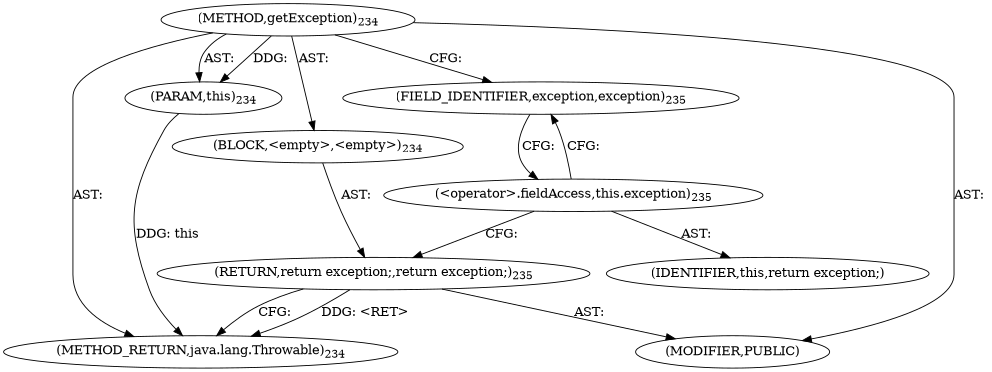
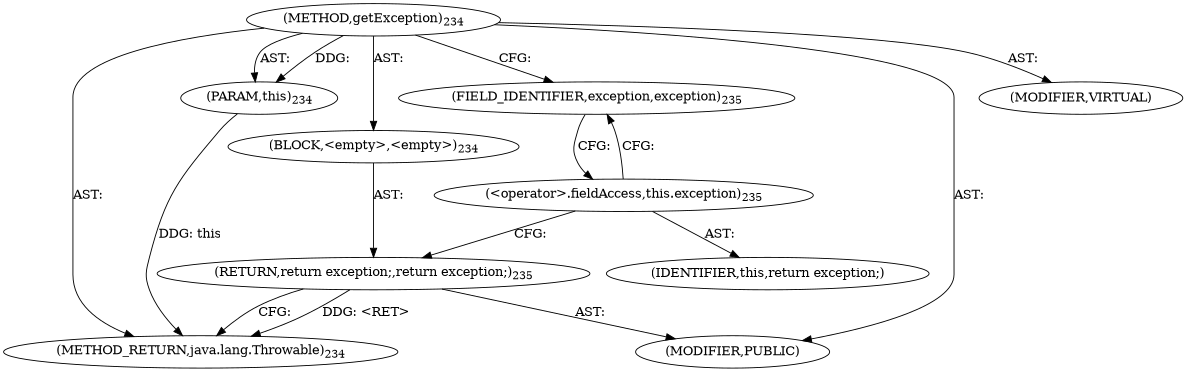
node "(MODIFIER,VIRTUAL)": added
